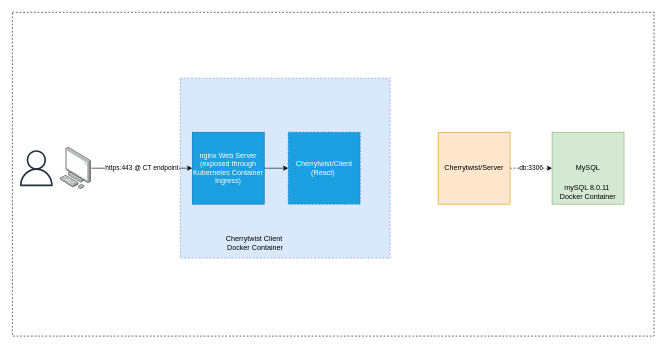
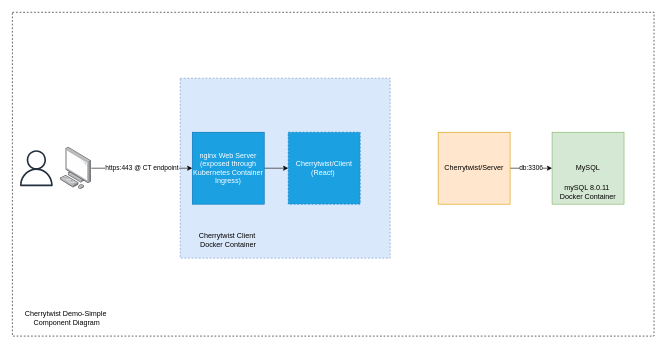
edge "Cherrytwist/Server" -> "MySQL": style dashed -> solid
node "Cherrytwist Client Docker Container": moved (255, 243) -> (228, 240)
node "Cherrytwist Demo-Simple Component Diagram": added
